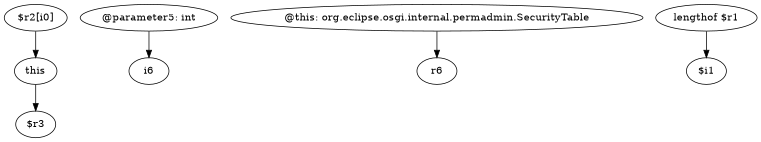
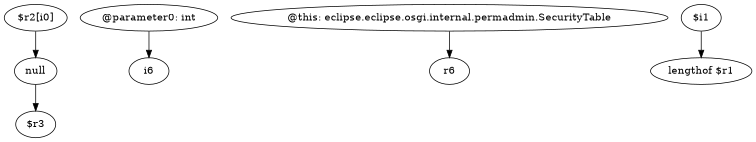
node "@parameter5: int": label "@parameter5: int" -> "@parameter0: int"
node "@this: org.eclipse.osgi.internal.permadmin.SecurityTable": label "@this: org.eclipse.osgi.internal.permadmin.SecurityTable" -> "@this: eclipse.eclipse.osgi.internal.permadmin.SecurityTable"
edge "lengthof $r1" -> "$i1": reversed
node "this": label "this" -> "null"
